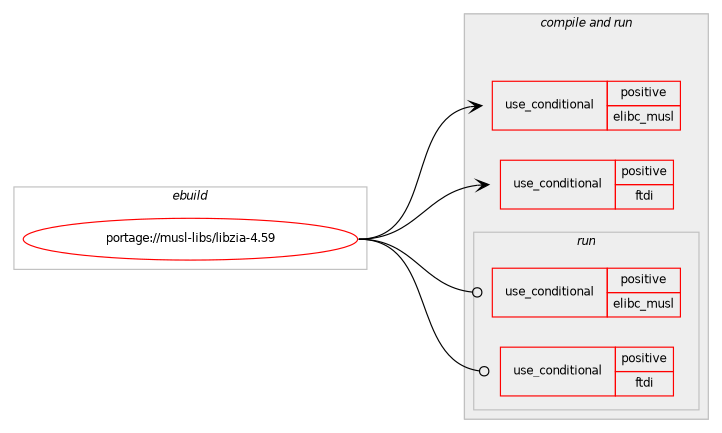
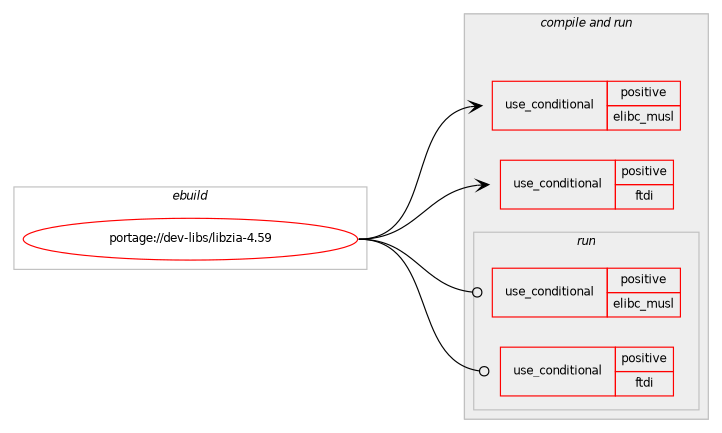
node "portage://musl-libs/libzia-4.59": label "portage://musl-libs/libzia-4.59" -> "portage://dev-libs/libzia-4.59"
